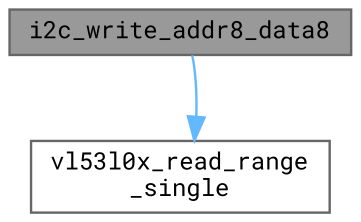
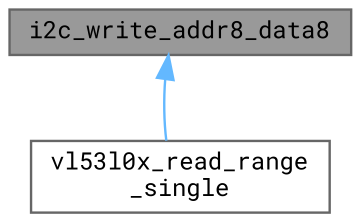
edge "i2c_write_addr8_data8" -> "vl53l0x_read_range _single": reversed
